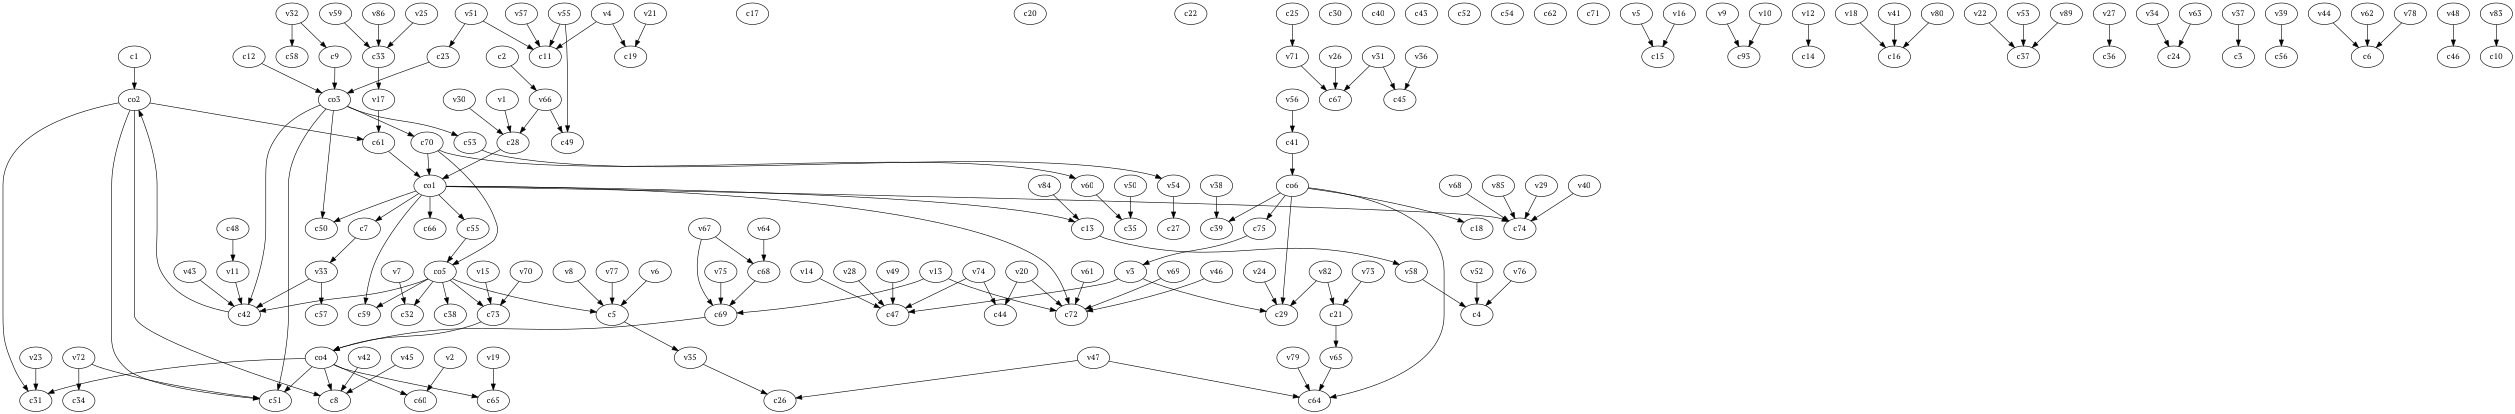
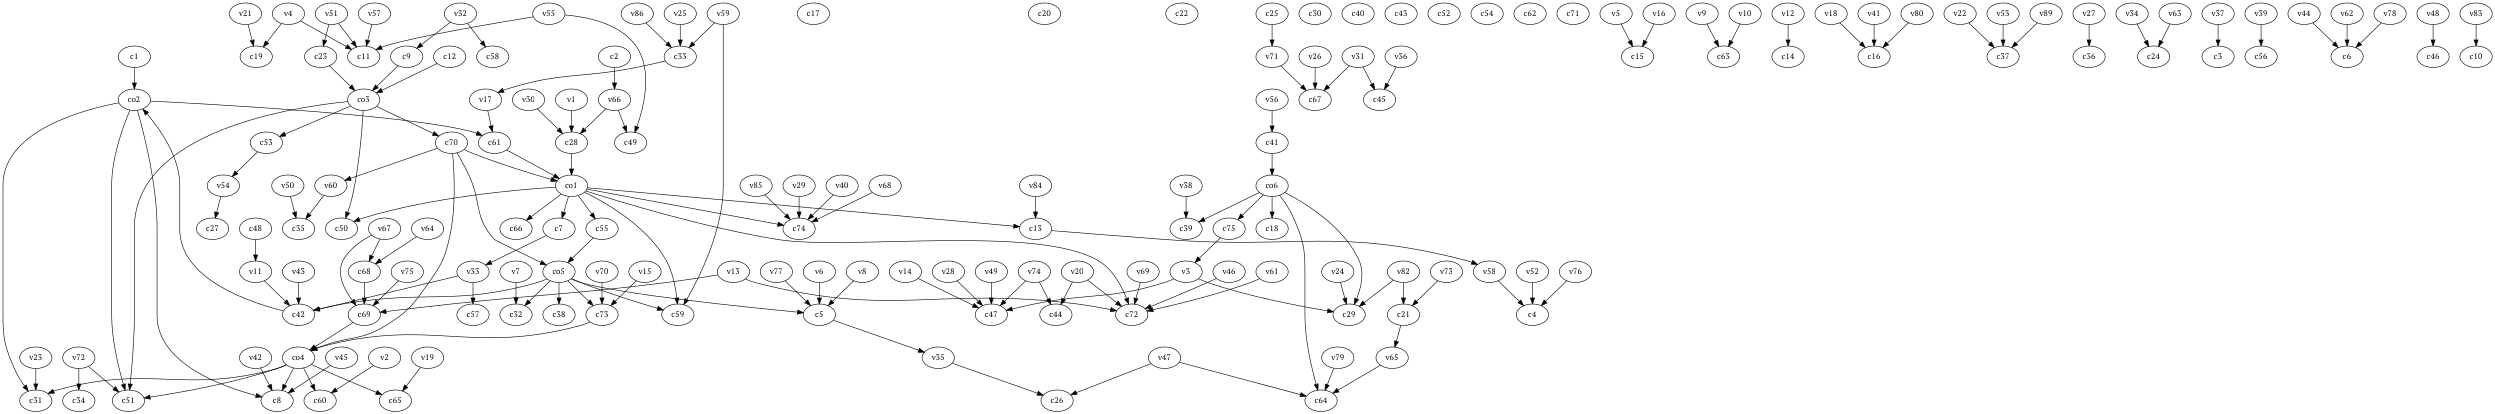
node "c93": label "c93" -> "c63"
edge "v59" -> "c59": added
edge "co3" -> "c42": removed
edge "c70" -> "co4": added
